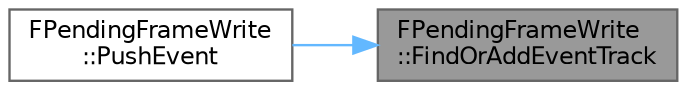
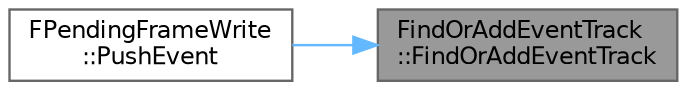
node "FPendingFrameWrite ::FindOrAddEventTrack": label "FPendingFrameWrite ::FindOrAddEventTrack" -> "FindOrAddEventTrack ::FindOrAddEventTrack"
